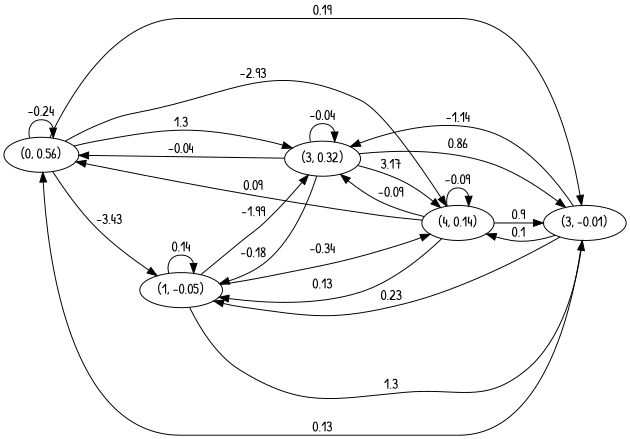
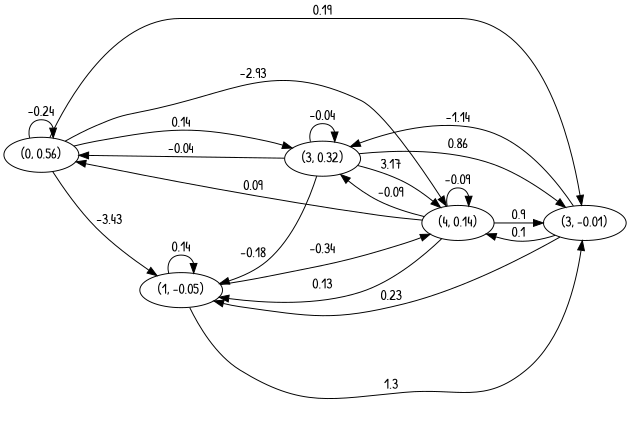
edge "(0, 0.56)" -> "(3, 0.32)": label "1.3" -> "0.14"
edge "(1, -0.05)" -> "(3, 0.32)": removed, label "-1.99"
edge "(3, -0.01)" -> "(0, 0.56)": removed, label "0.13"
